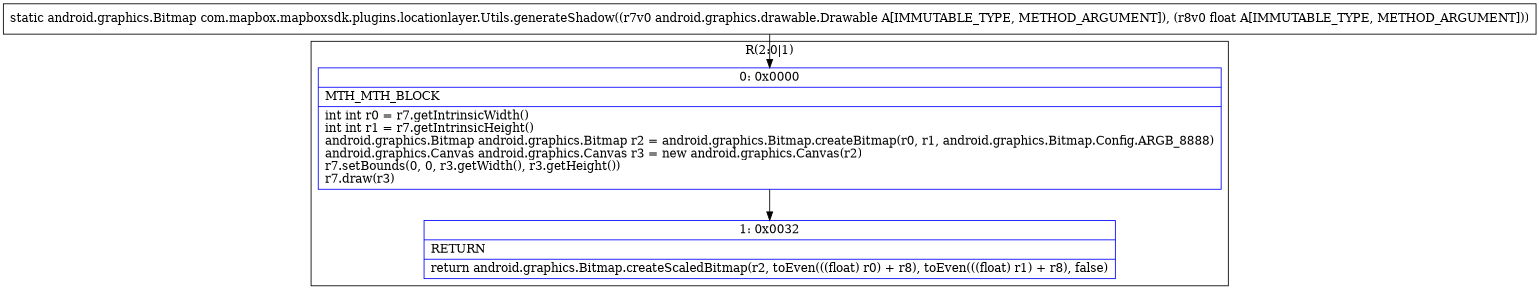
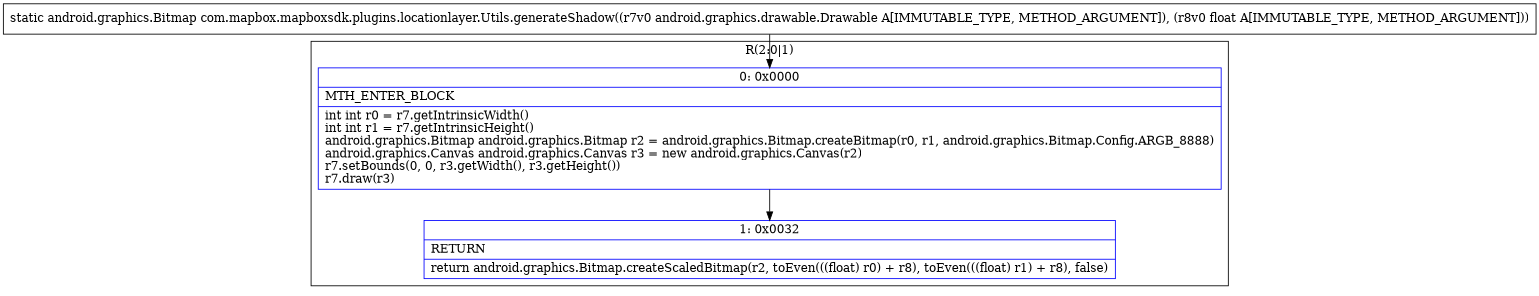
node "0: 0x0000": text "MTH_MTH_BLOCK" -> "MTH_ENTER_BLOCK"
